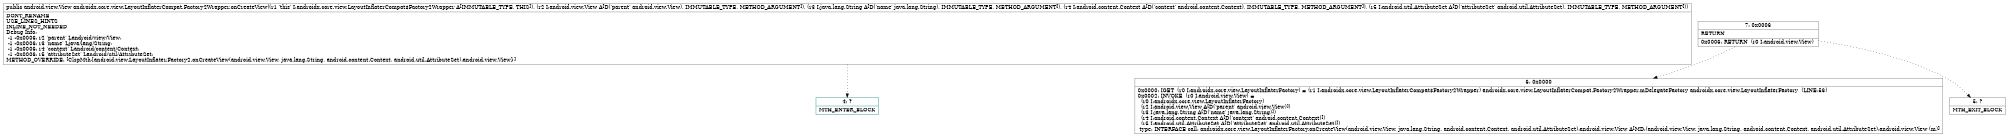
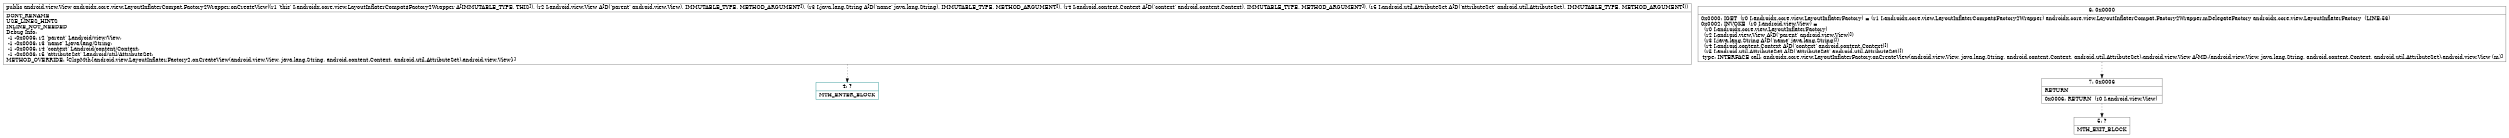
edge "7: 0x0006" -> "6: 0x0000": reversed
